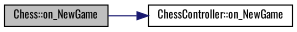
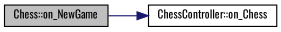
node "ChessController::on_NewGame": label "ChessController::on_NewGame" -> "ChessController::on_Chess"
